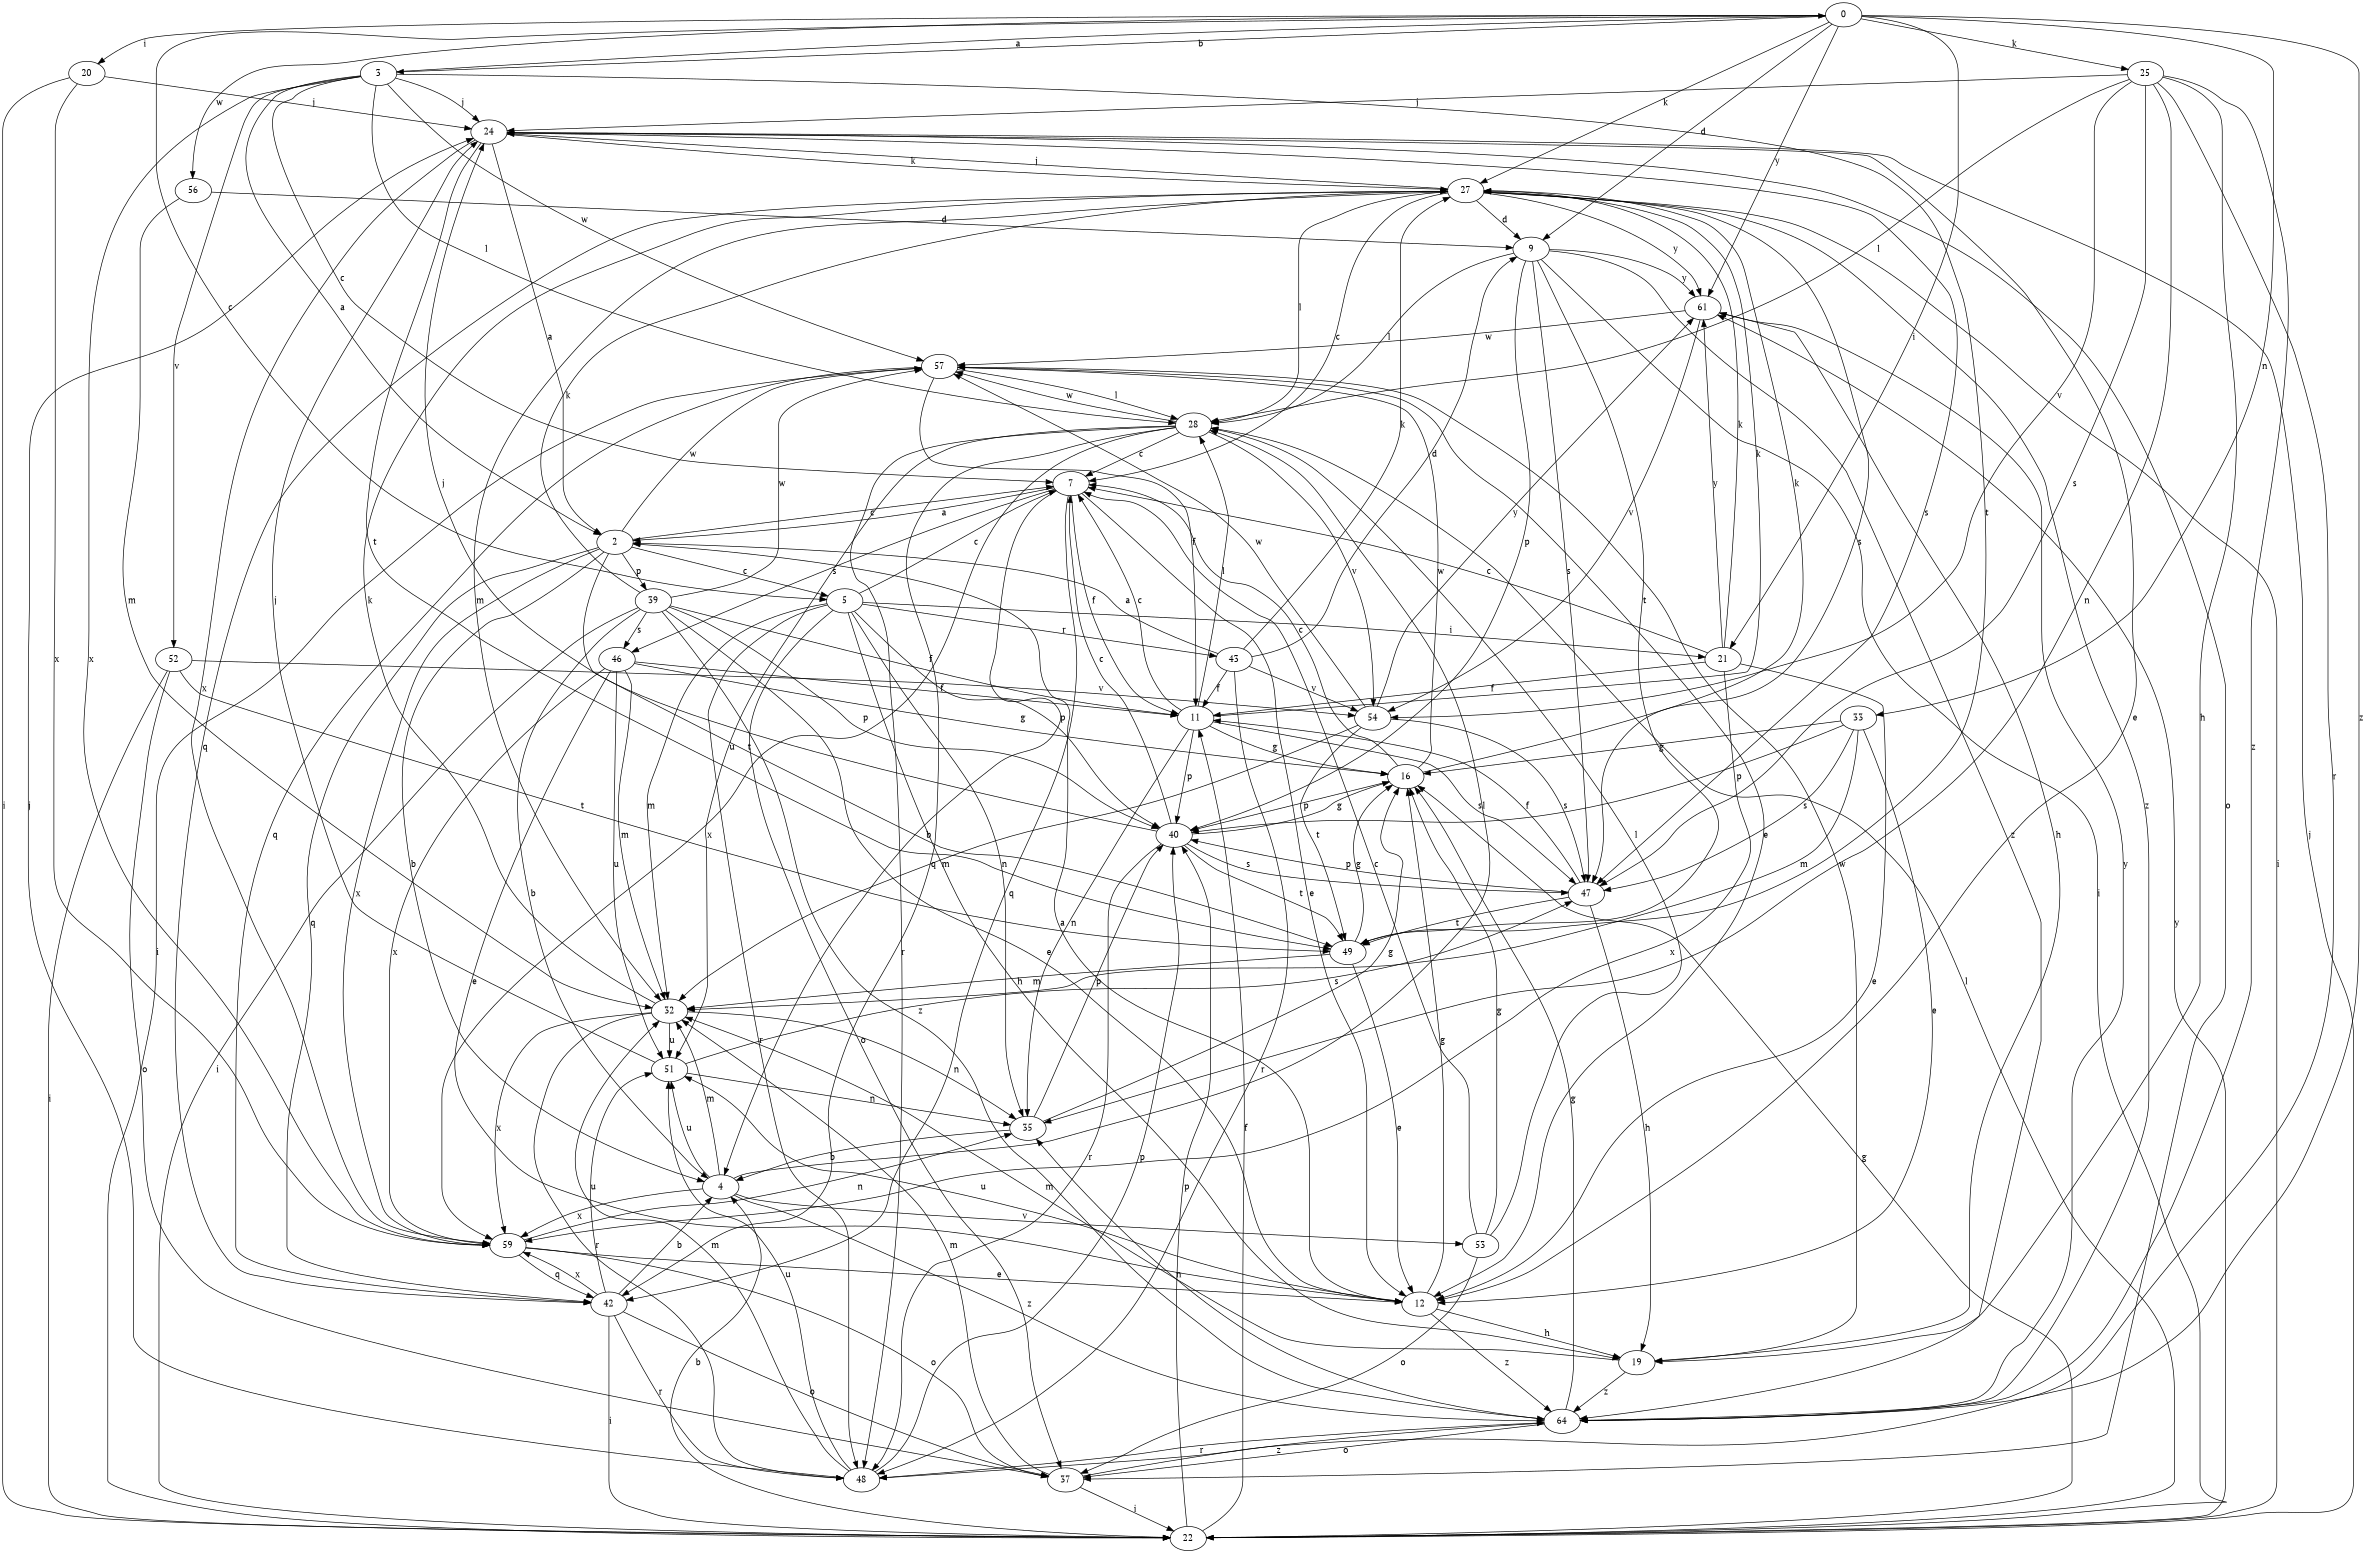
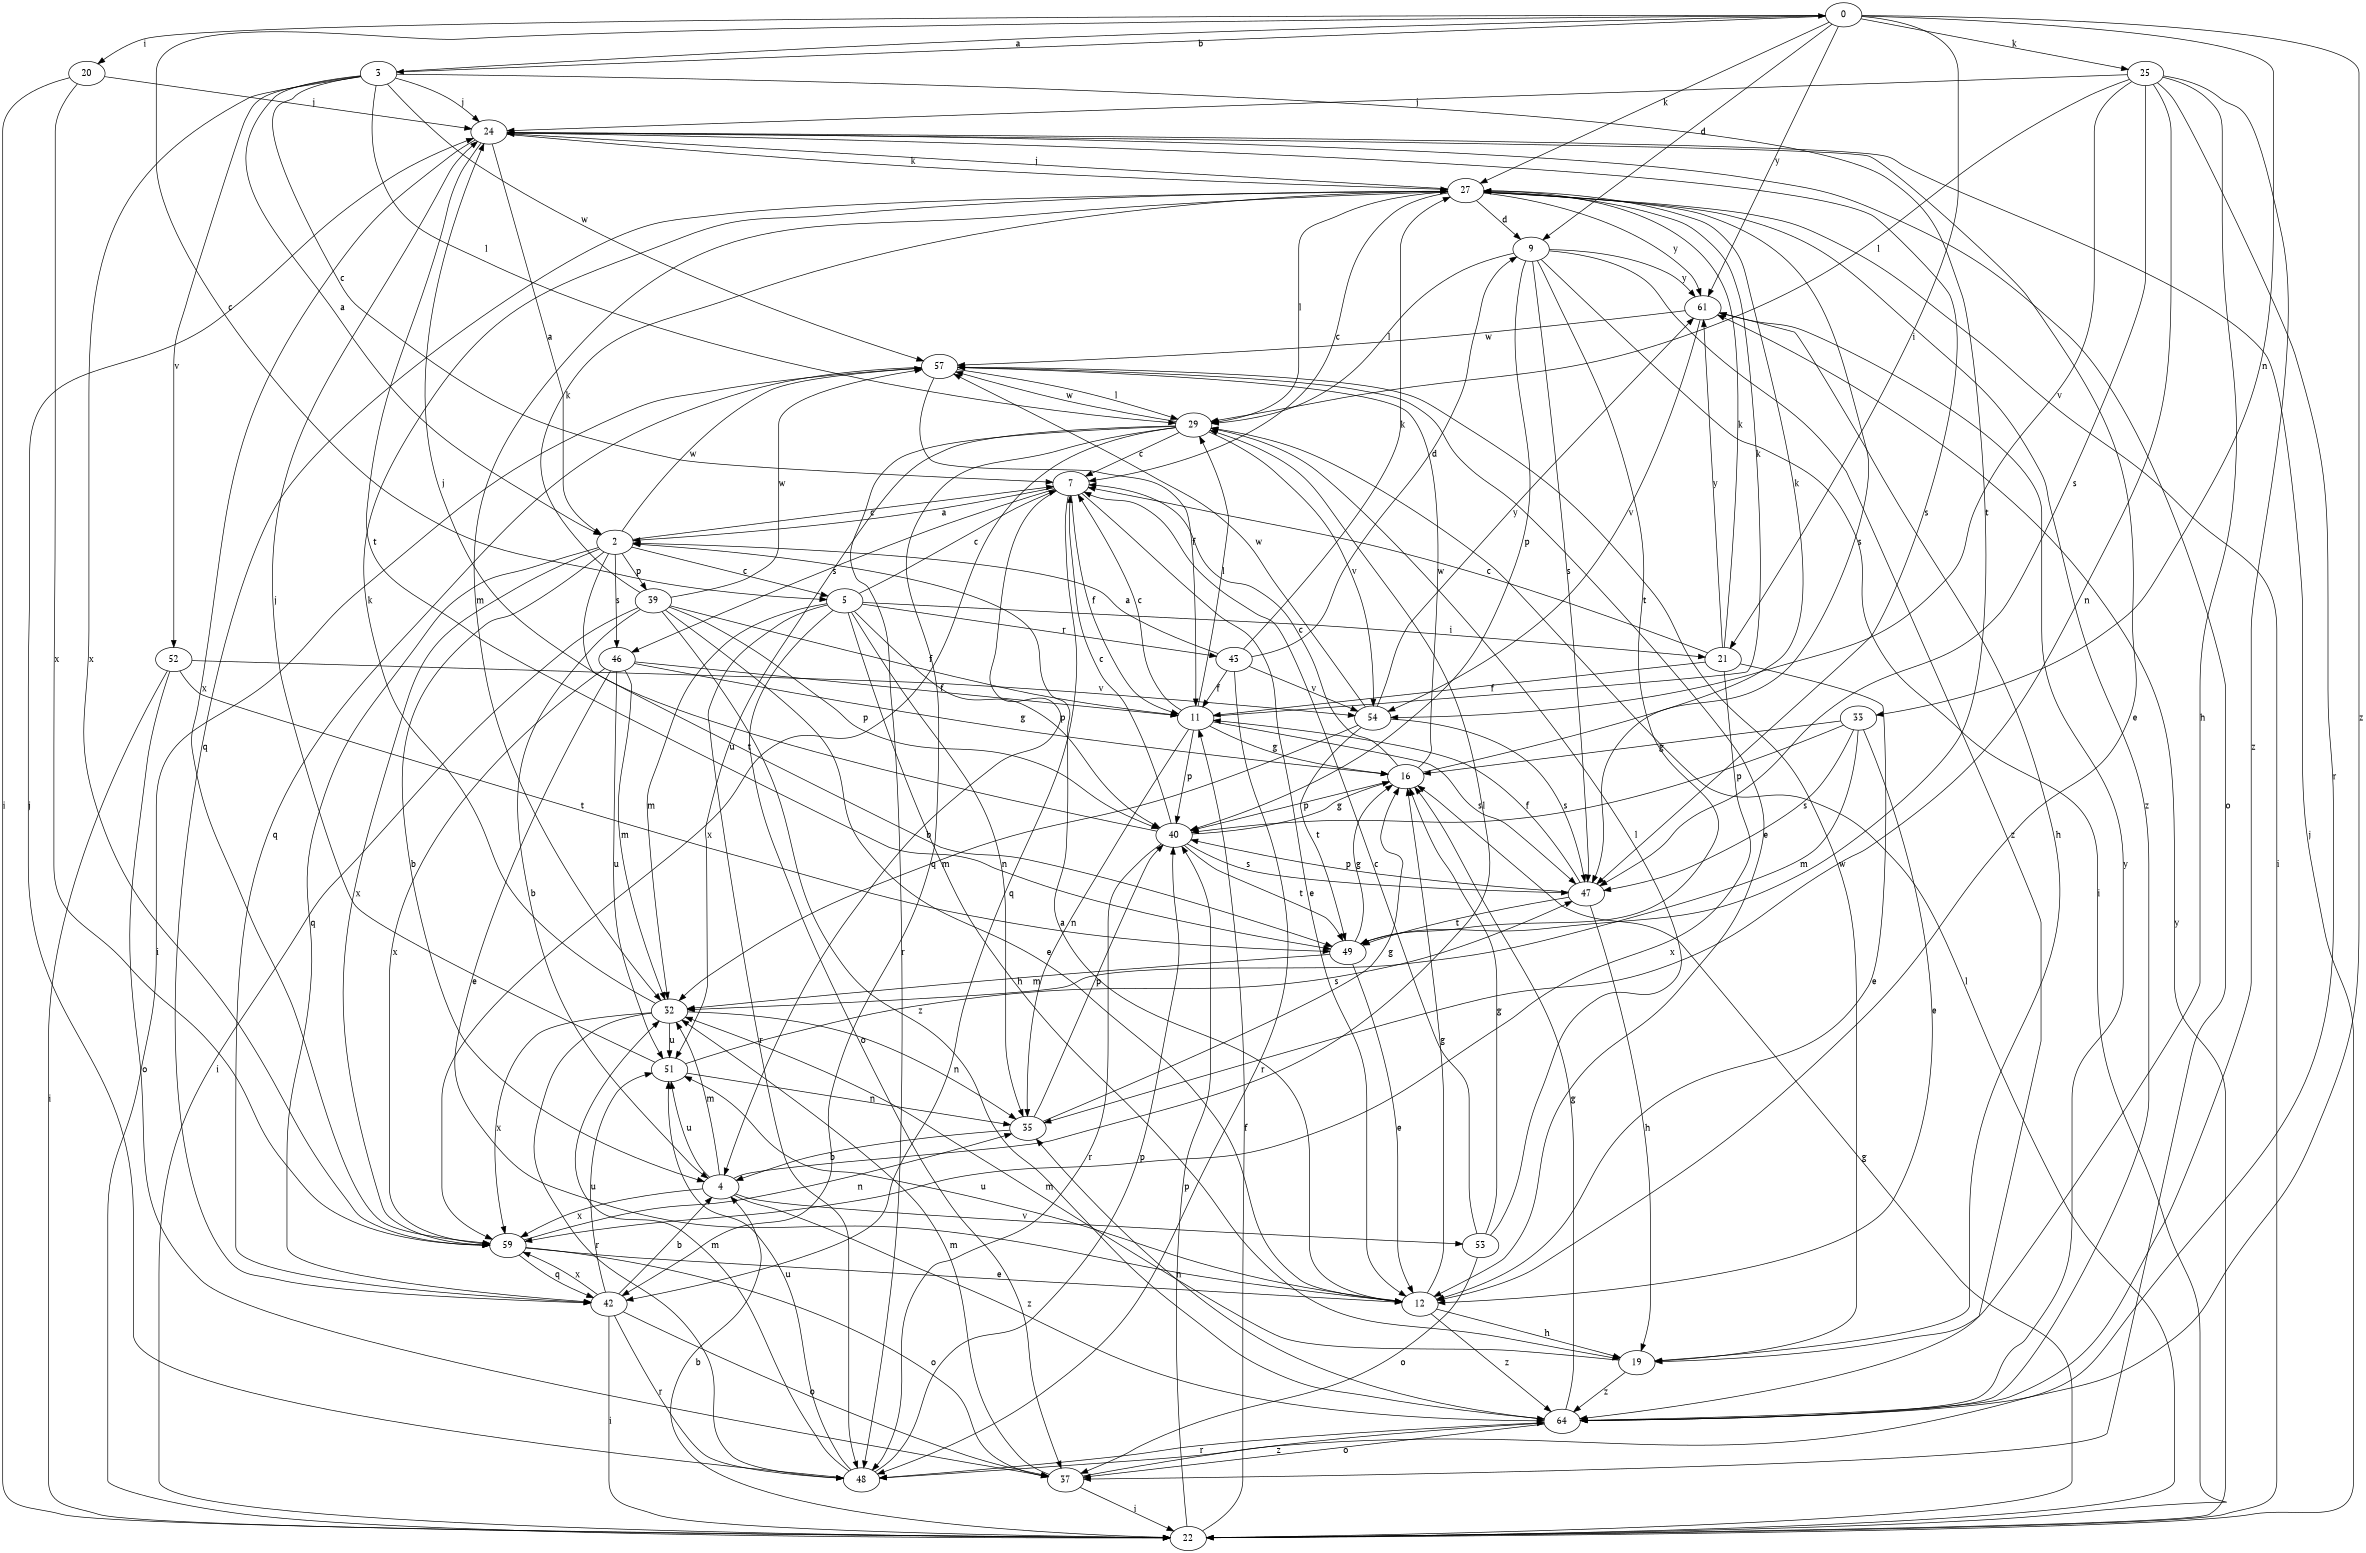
node "56": removed
node "28": label "28" -> "29"
edge "39" -> "46": now "2" -> "46"
